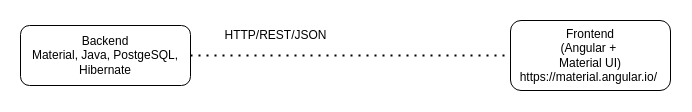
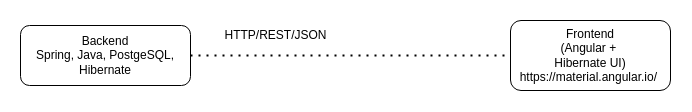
node "Backend Material, Java, PostgeSQL, Hibernate": label "Backend Material, Java, PostgeSQL, Hibernate" -> "Backend Spring, Java, PostgeSQL, Hibernate"
node "Frontend (Angular + Material UI) https://material.angular.io/": label "Frontend (Angular + Material UI) https://material.angular.io/" -> "Frontend (Angular + Hibernate UI) https://material.angular.io/"
